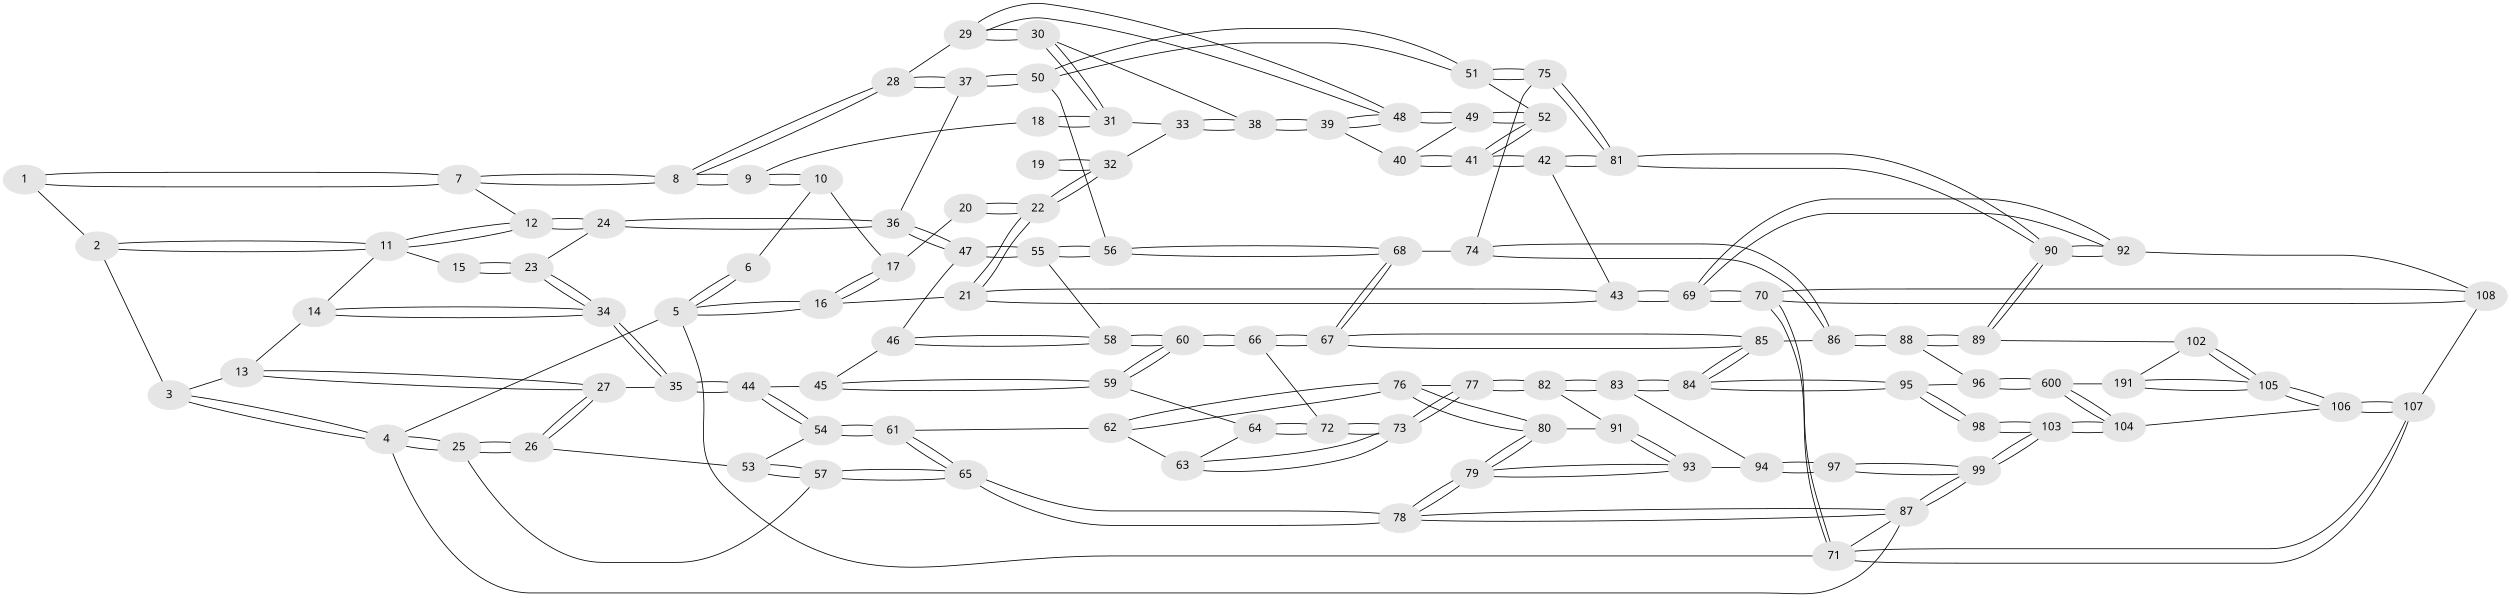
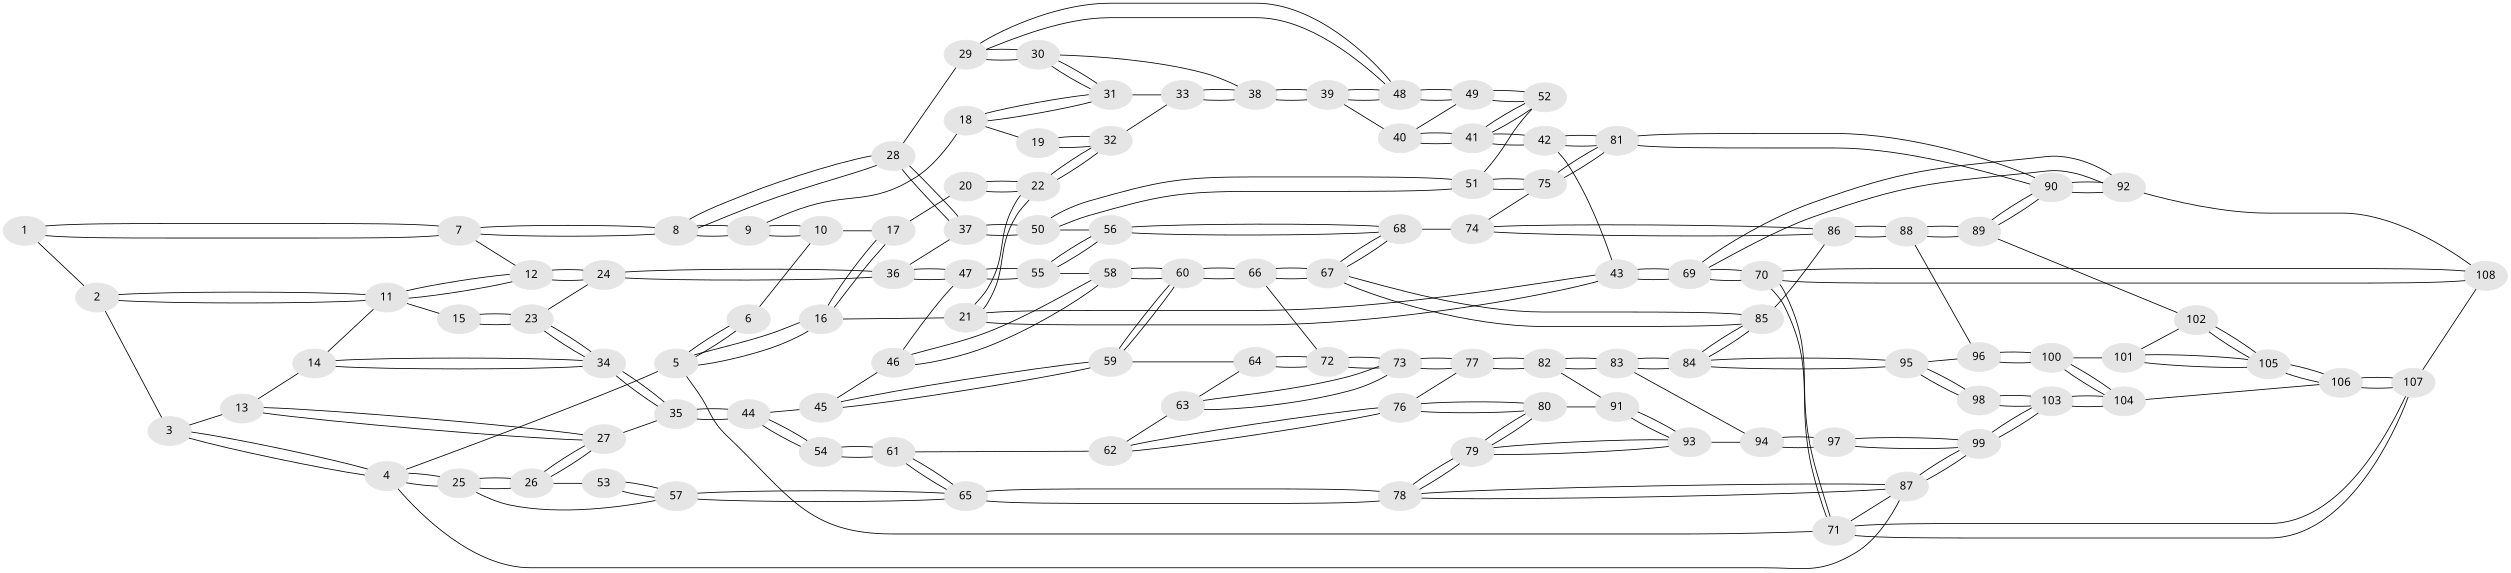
edge "18" -- "19": added
node "600": label "600" -> "100"
node "191": label "191" -> "101"
edge "54" -- "53": removed
